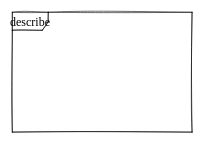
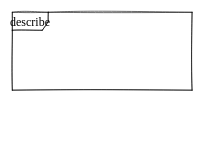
node "describe": size 180x120 -> 180x78
